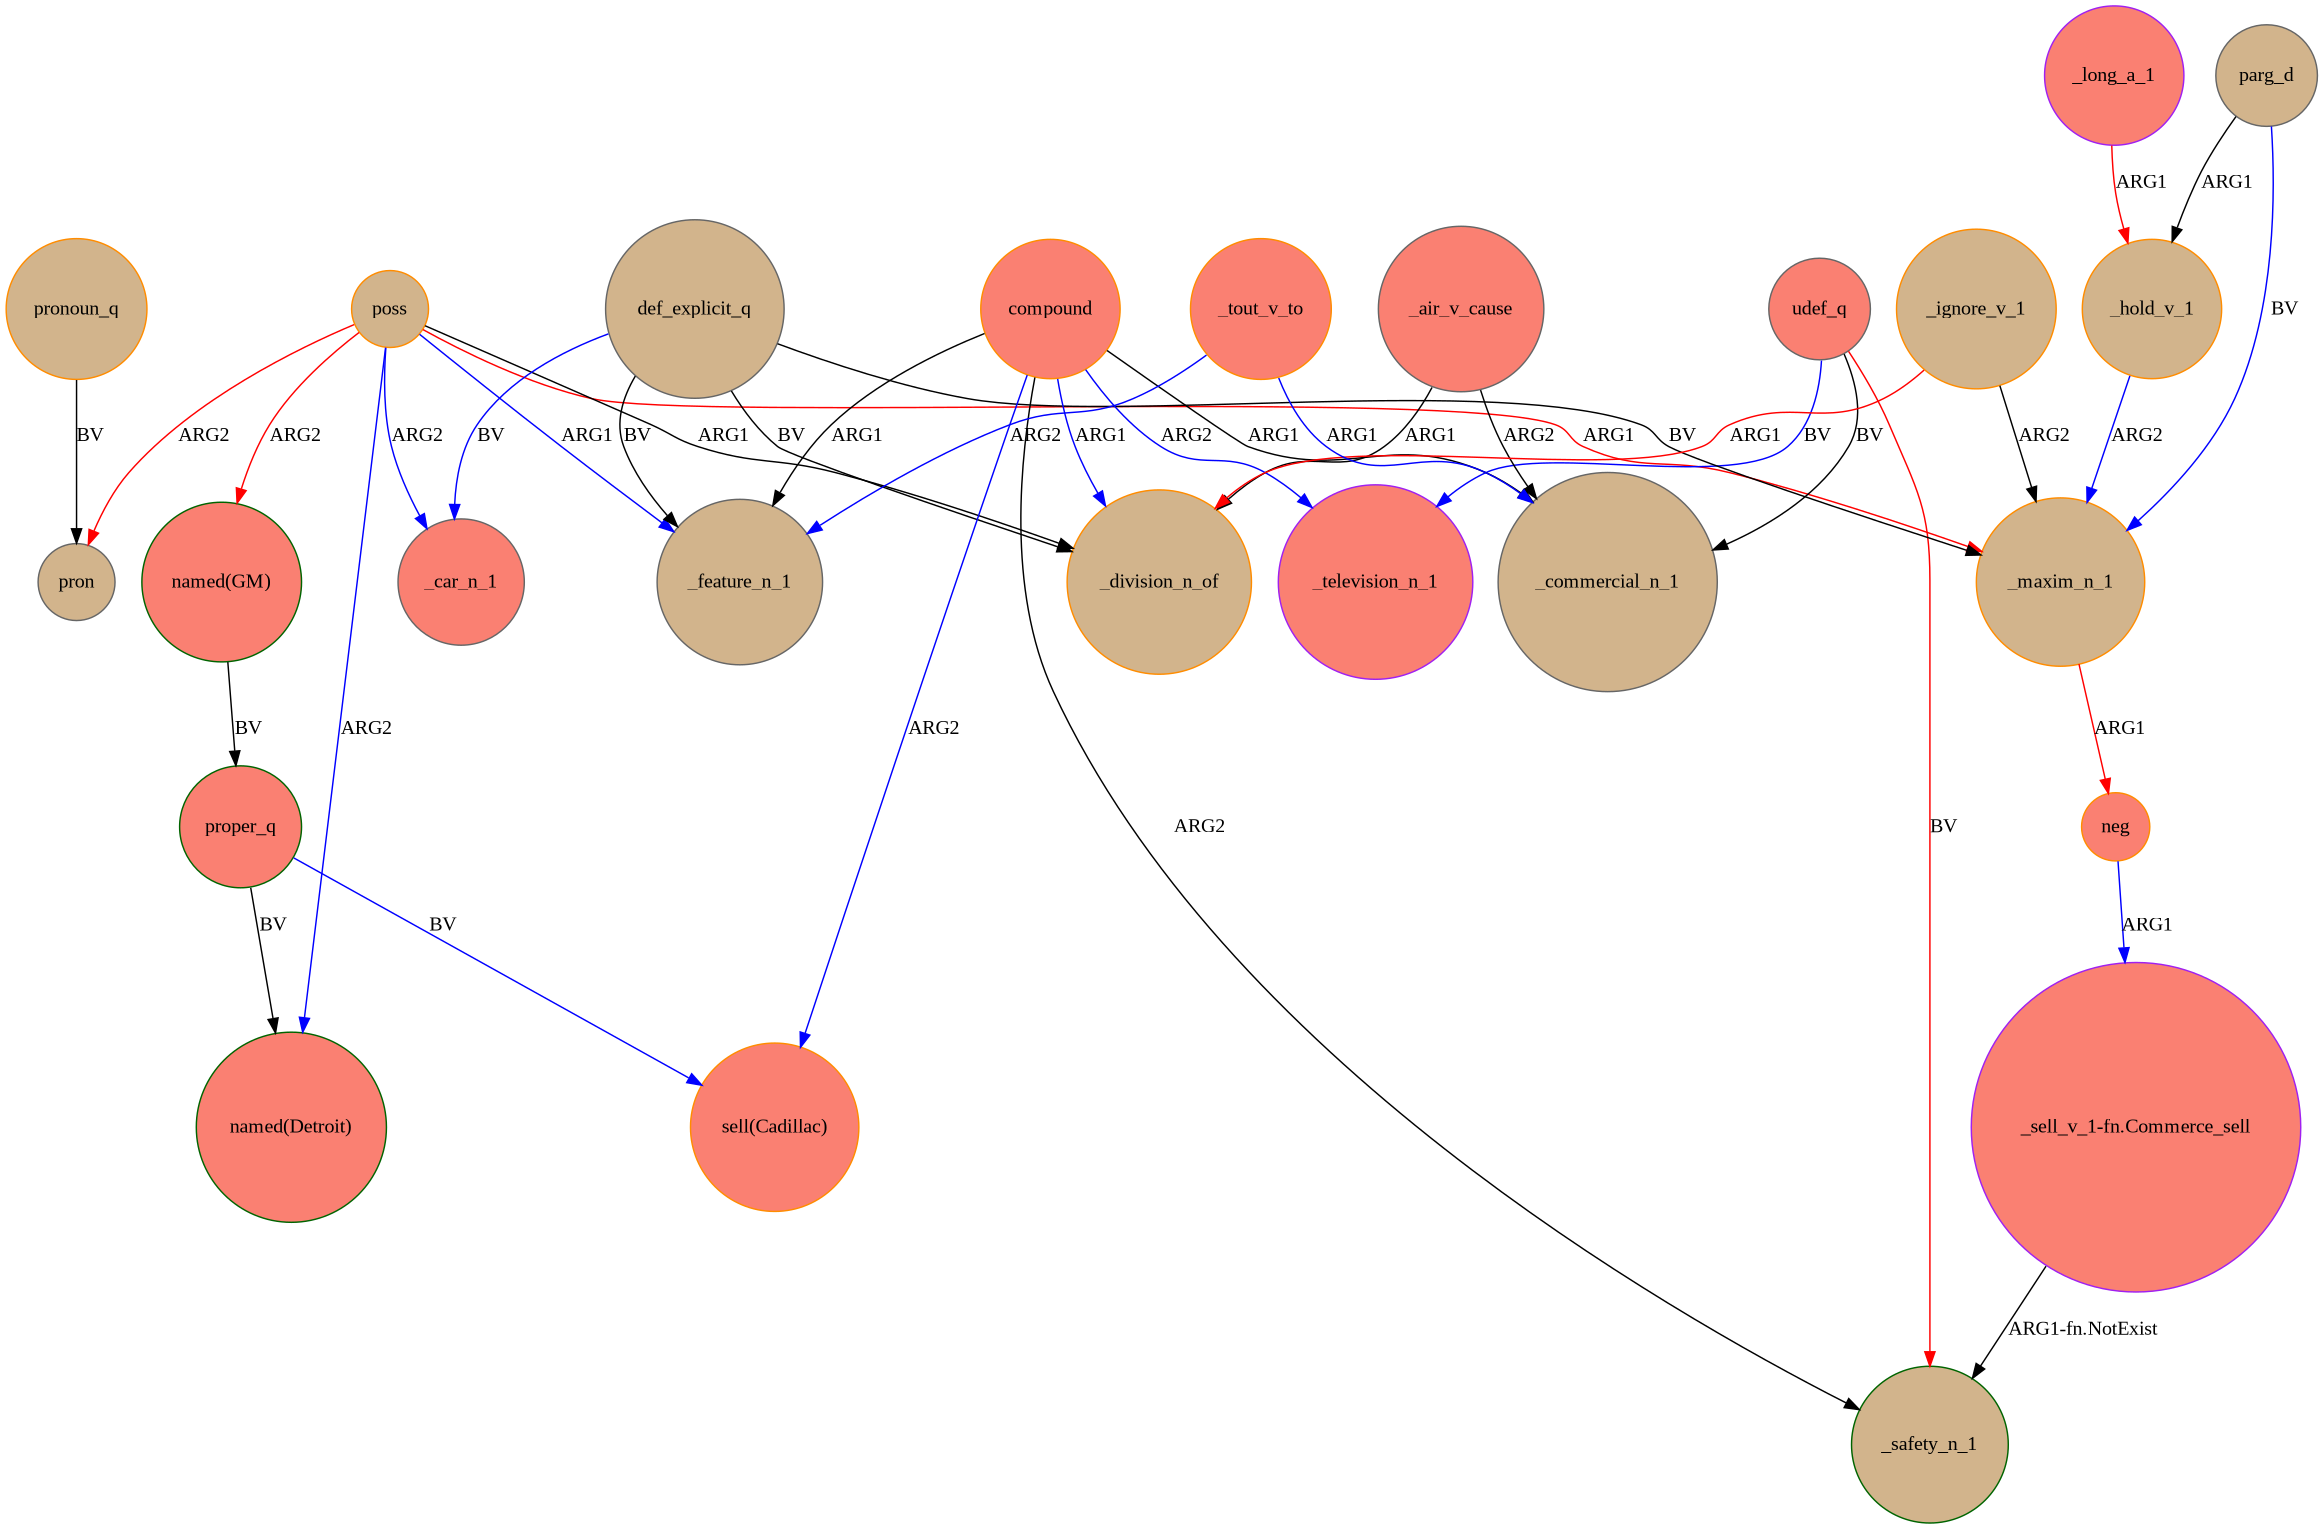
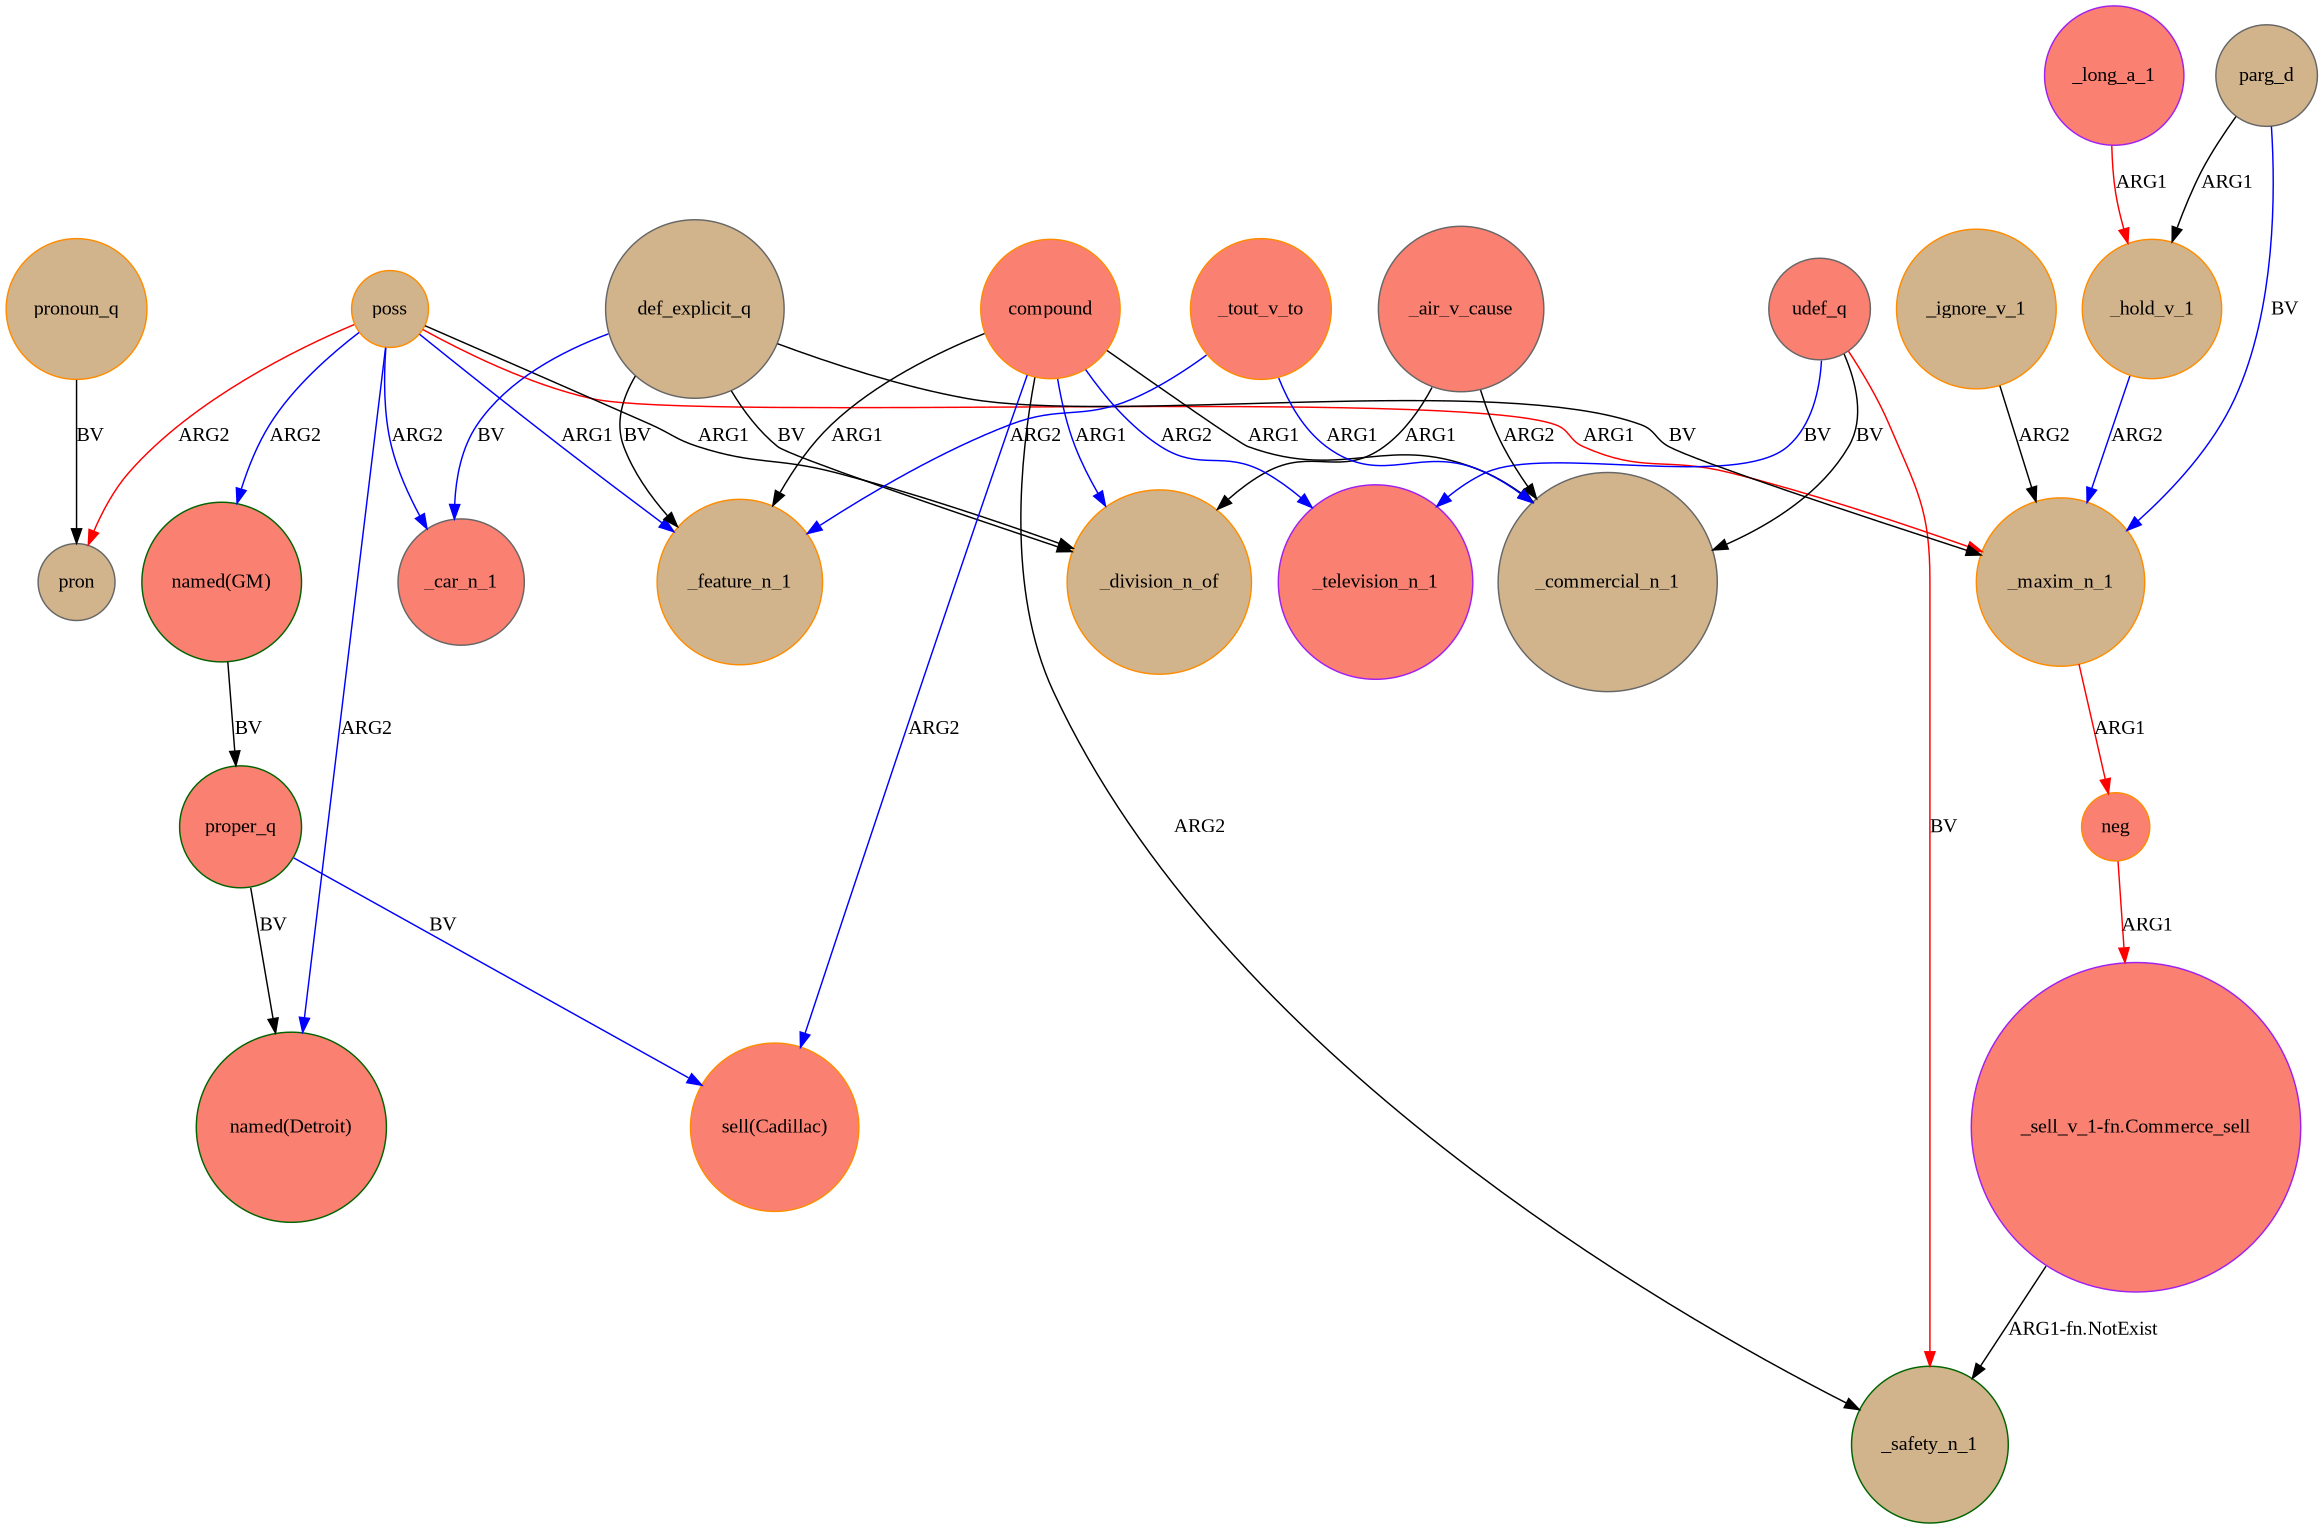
edge "poss" -> "named(GM)": color red -> blue
edge "_ignore_v_1" -> "_division_n_of": removed, label "ARG1"
node "_feature_n_1": color gray40 -> darkorange
edge "neg" -> "_sell_v_1-fn.Commerce_sell": color blue -> red
